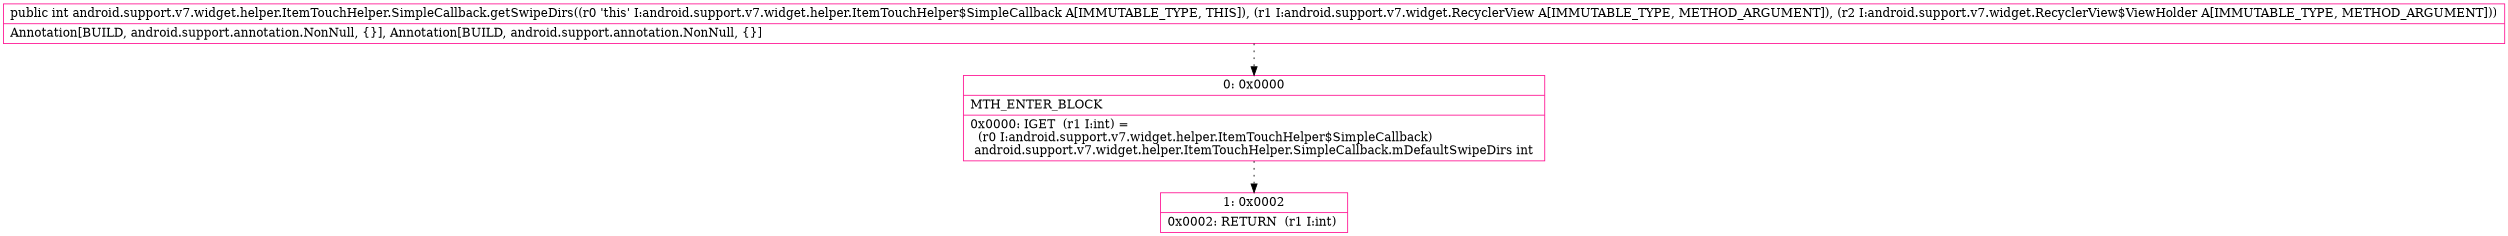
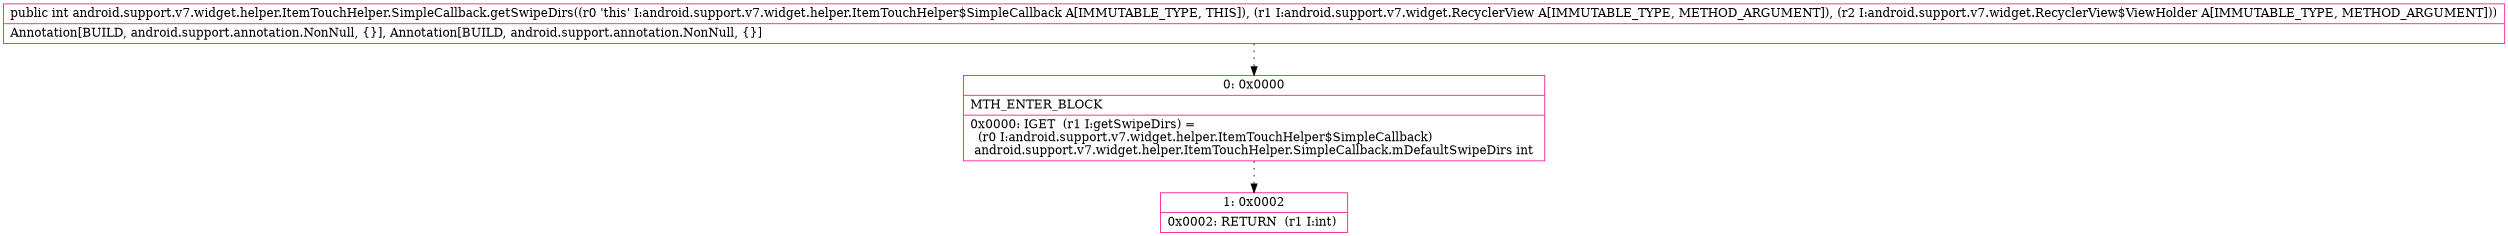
node "0: 0x0000": text "0x0000: IGET  (r1 I:int) =" -> "0x0000: IGET  (r1 I:getSwipeDirs) ="
